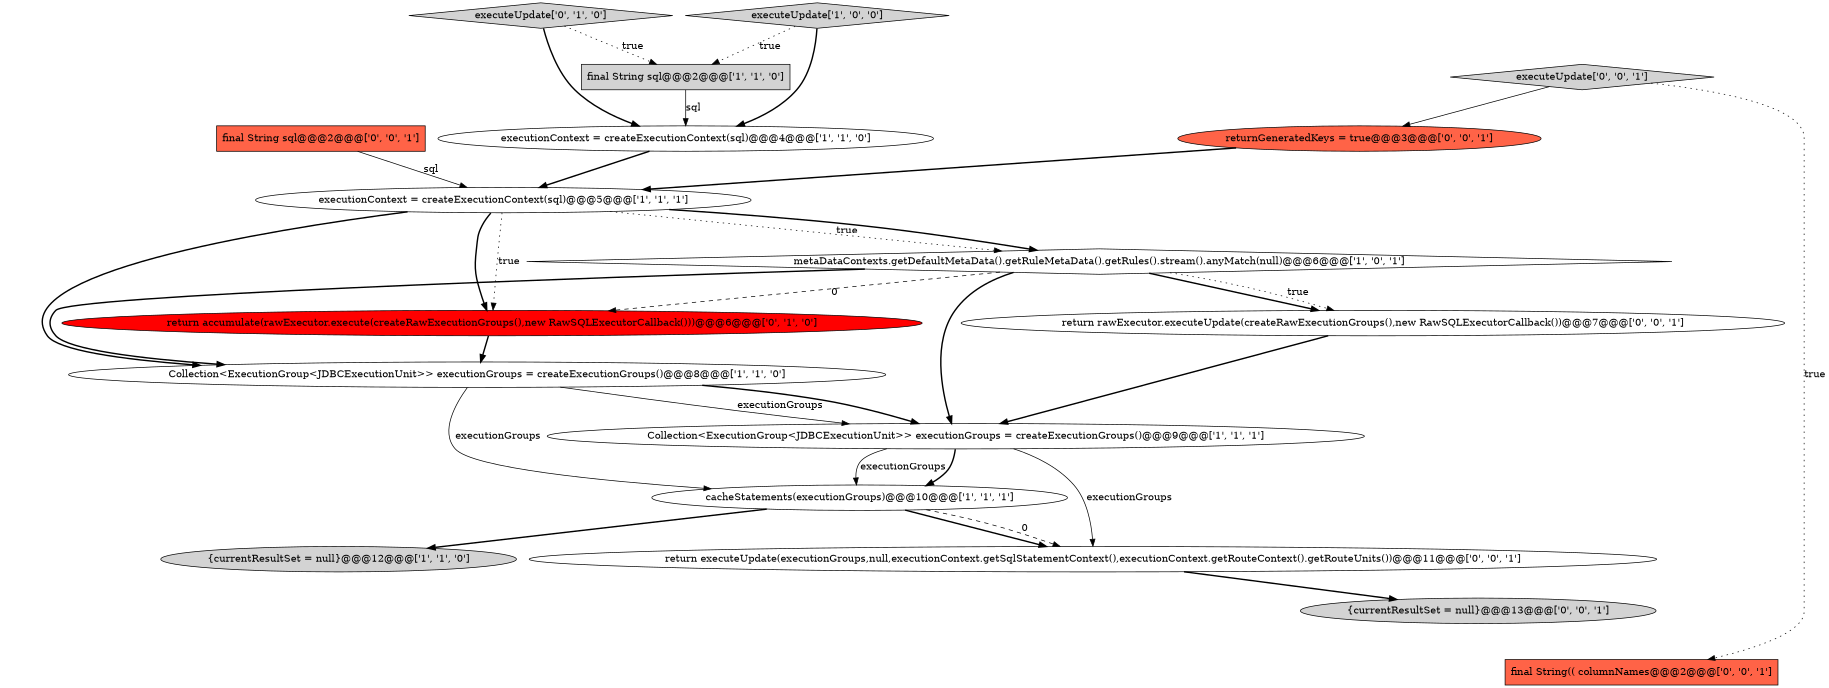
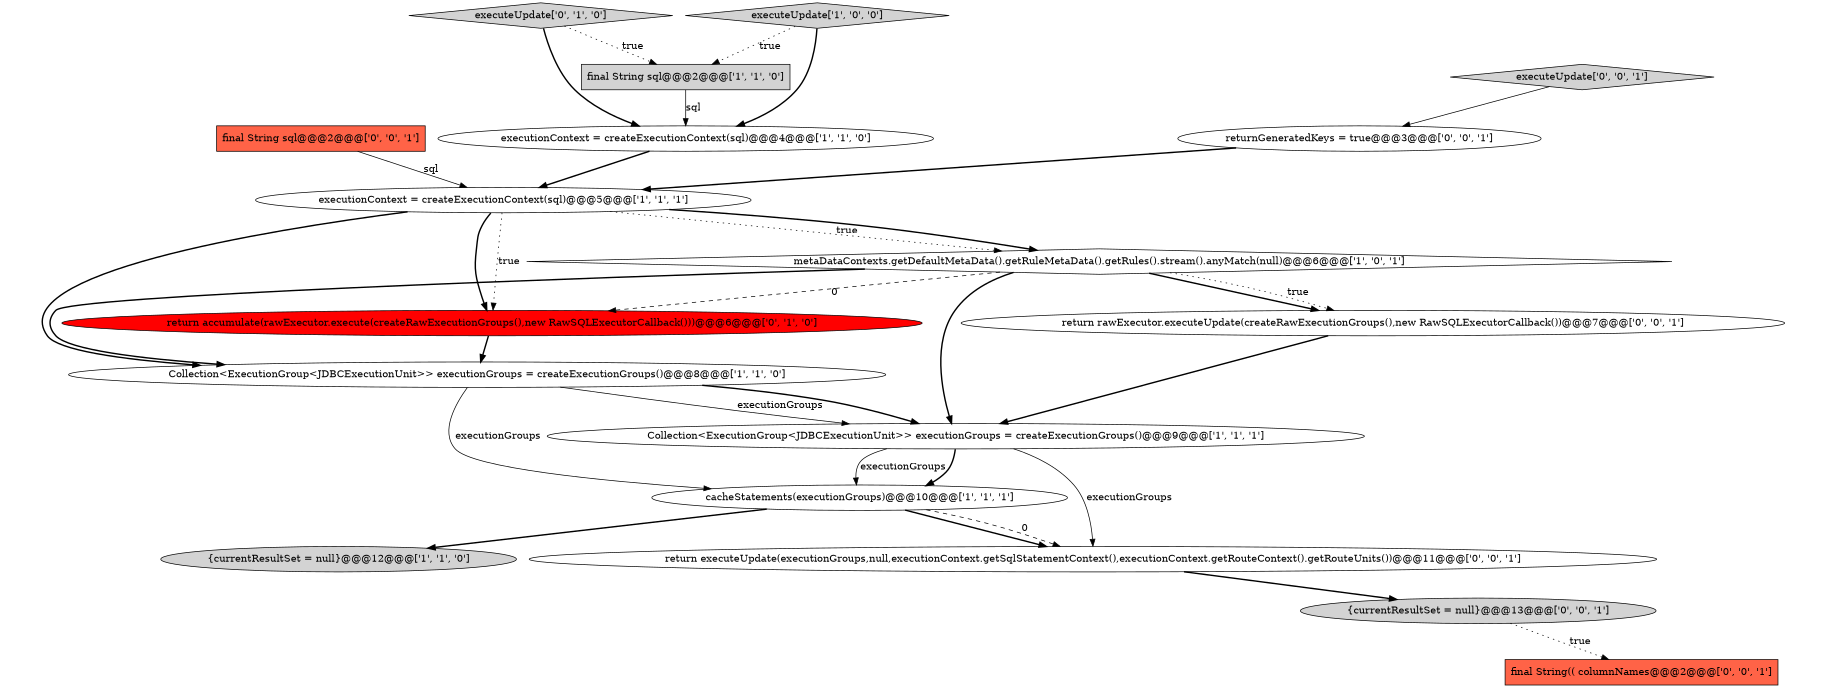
node "returnGeneratedKeys = true@@@3@@@['0', '0', '1']": fillcolor tomato -> white
edge "executeUpdate['0', '0', '1']" -> "final String(( columnNames@@@2@@@['0', '0', '1']": now "{currentResultSet = null}@@@13@@@['0', '0', '1']" -> "final String(( columnNames@@@2@@@['0', '0', '1']"
